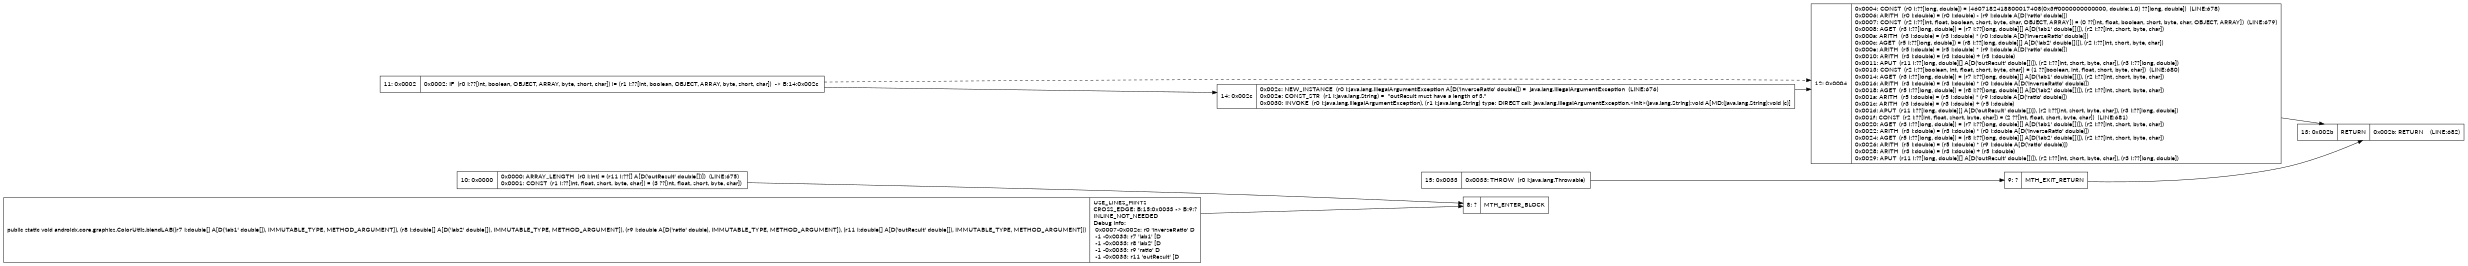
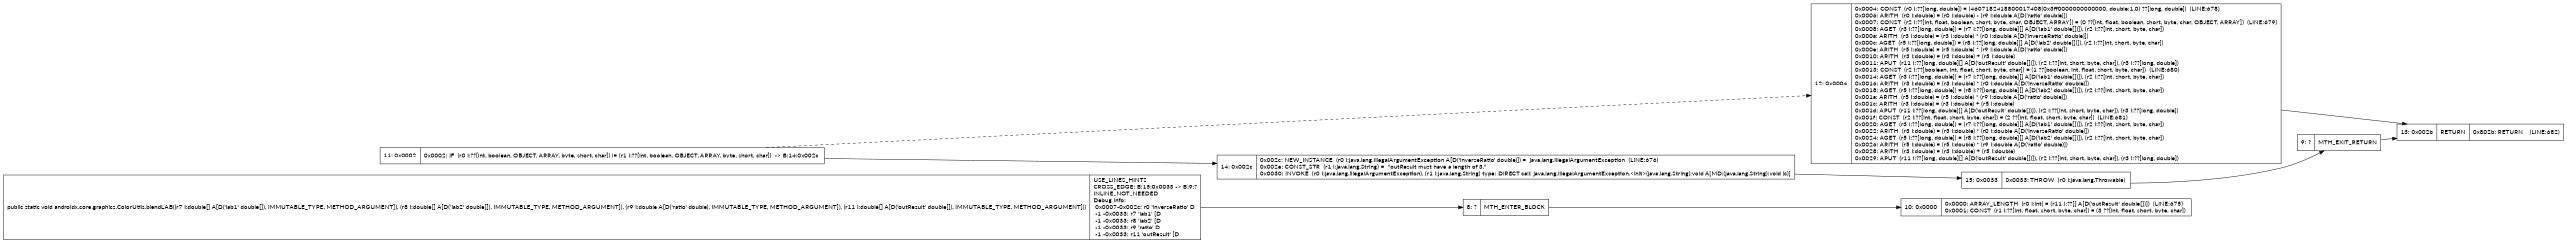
edge "14: 0x002c" -> "12: 0x0004": now "14: 0x002c" -> "15: 0x0033"
node "13: 0x002b": text "0x002b: RETURN    (LINE:682)" -> "0x802b: RETURN    (LINE:682)"
edge "10: 0x0000" -> "8: ?": reversed
